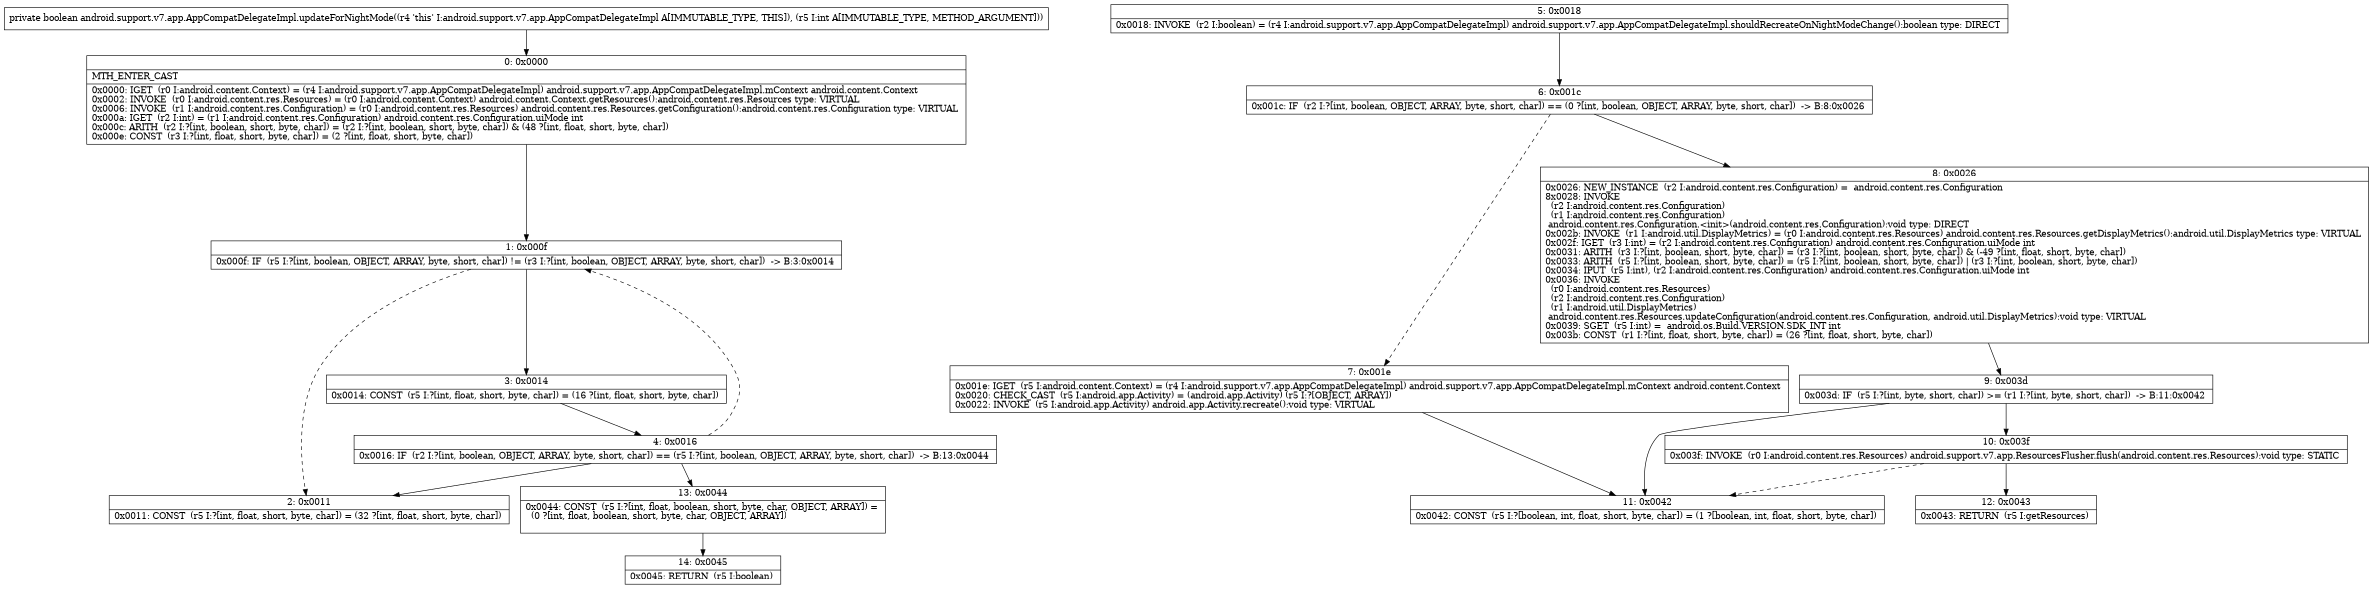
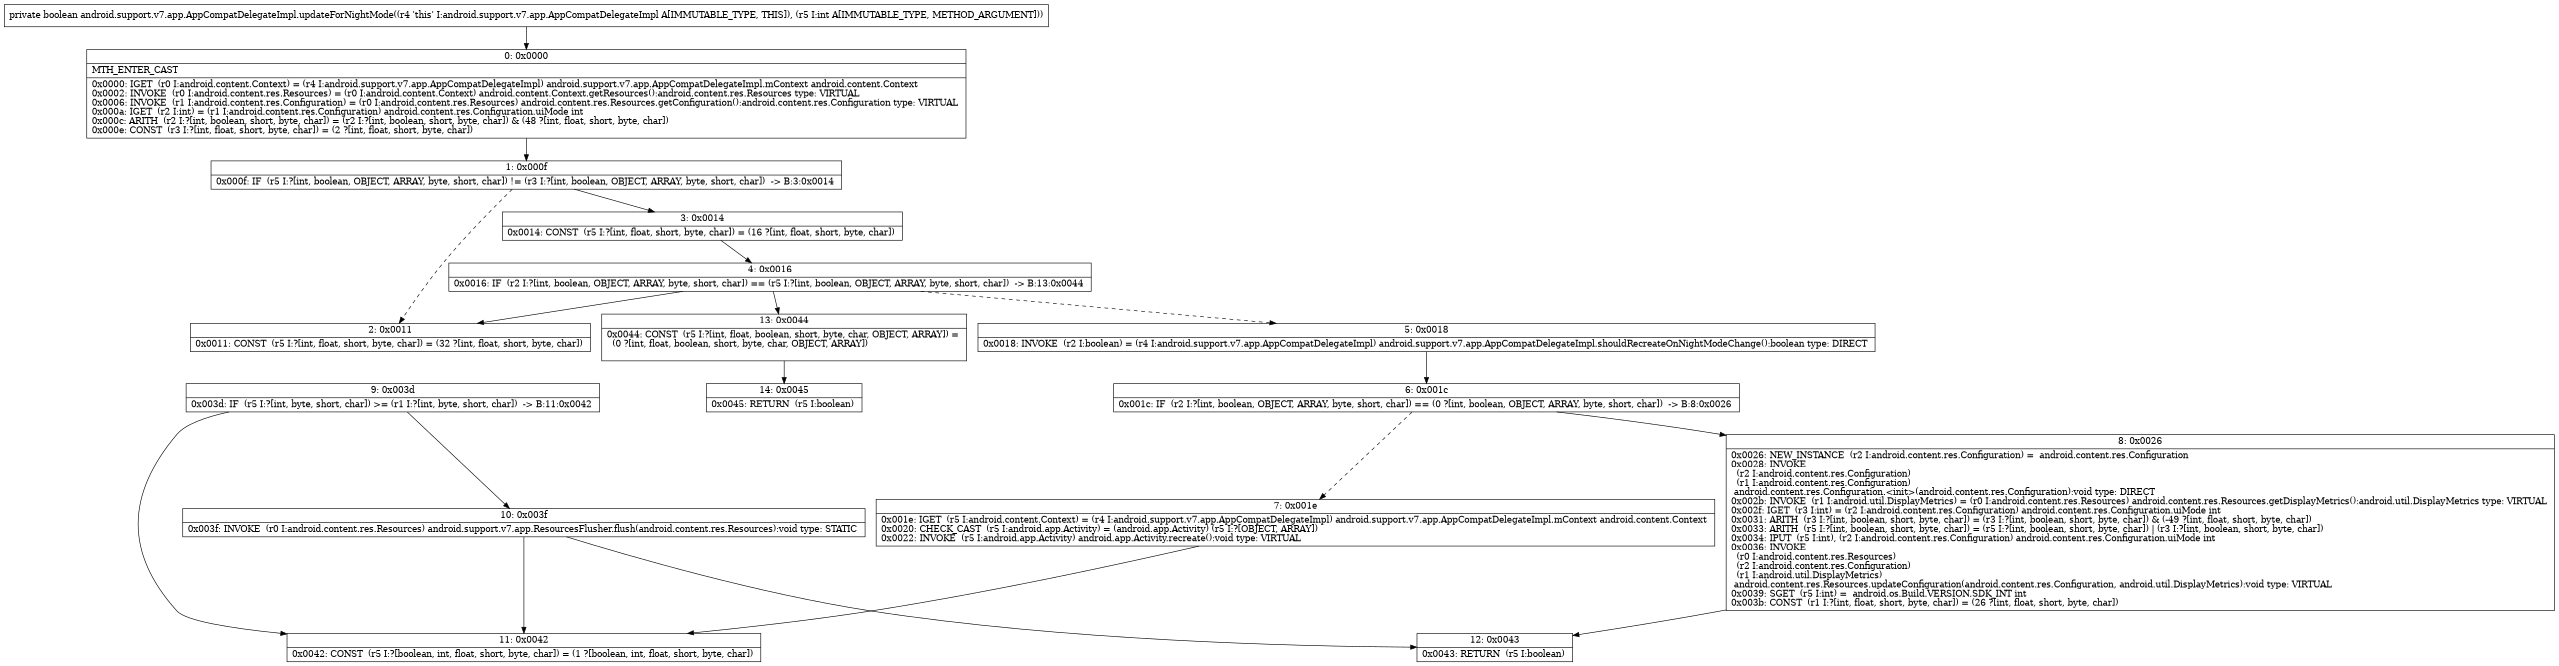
node "8: 0x0026": text "8x0028: INVOKE" -> "0x0028: INVOKE"
edge "4: 0x0016" -> "1: 0x000f": now "4: 0x0016" -> "5: 0x0018"
edge "8: 0x0026" -> "9: 0x003d": now "8: 0x0026" -> "12: 0x0043"
edge "10: 0x003f" -> "11: 0x0042": style dashed -> solid
node "12: 0x0043": text "0x0043: RETURN  (r5 I:getResources)" -> "0x0043: RETURN  (r5 I:boolean)"
